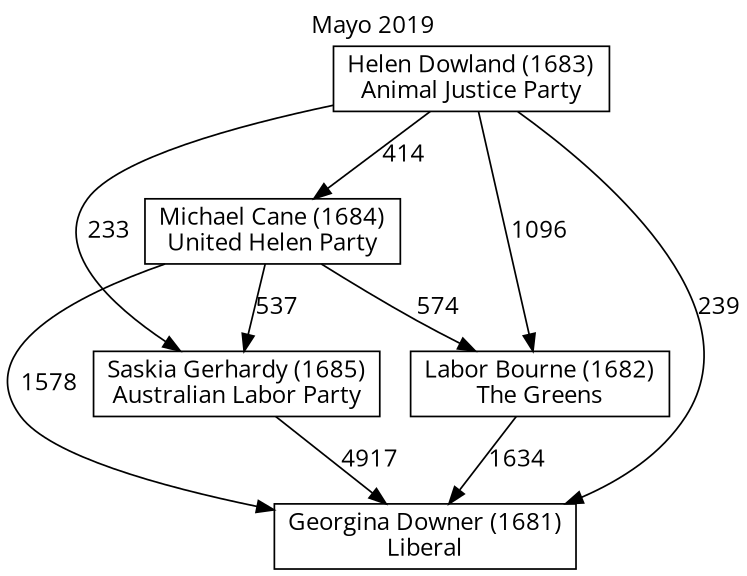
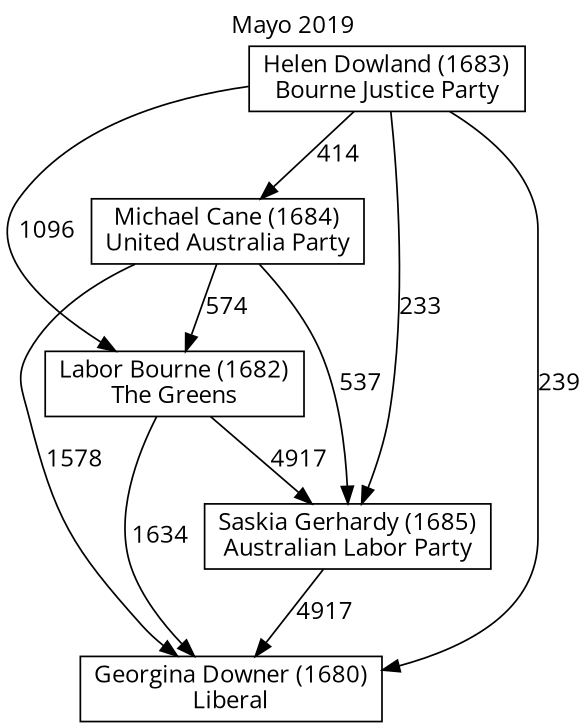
node "Helen Dowland (1683) Animal Justice Party": label "Helen Dowland (1683) Animal Justice Party" -> "Helen Dowland (1683) Bourne Justice Party"
node "Michael Cane (1684) United Helen Party": label "Michael Cane (1684) United Helen Party" -> "Michael Cane (1684) United Australia Party"
edge "Labor Bourne (1682) The Greens" -> "Saskia Gerhardy (1685) Australian Labor Party": added, label "4917"
node "Georgina Downer (1681) Liberal": label "Georgina Downer (1681) Liberal" -> "Georgina Downer (1680) Liberal"
